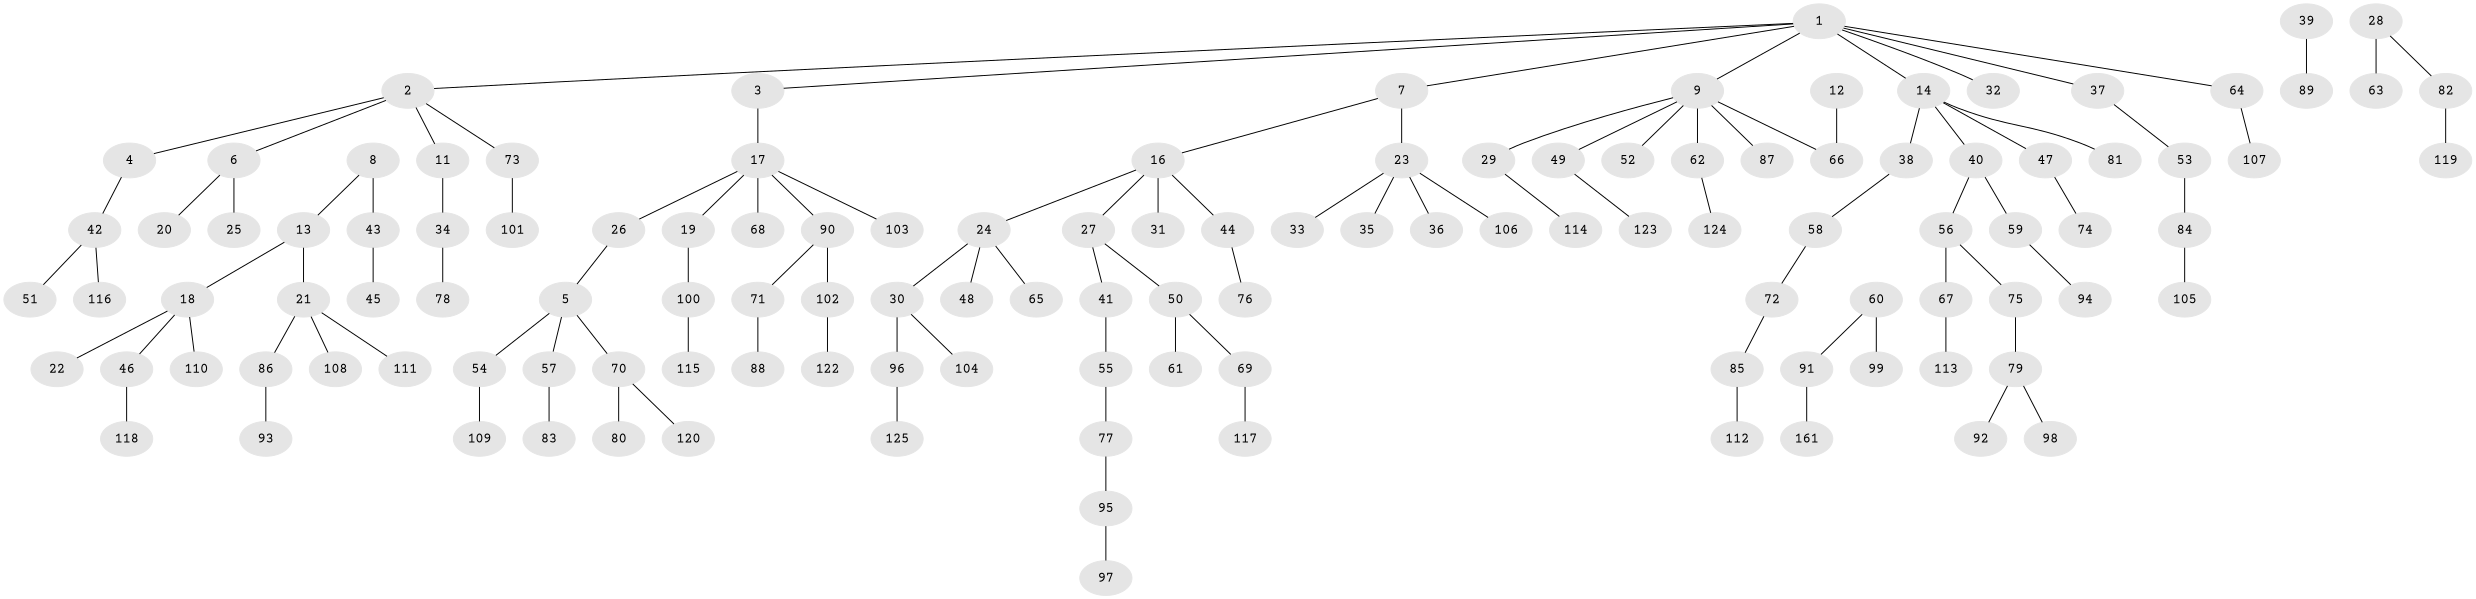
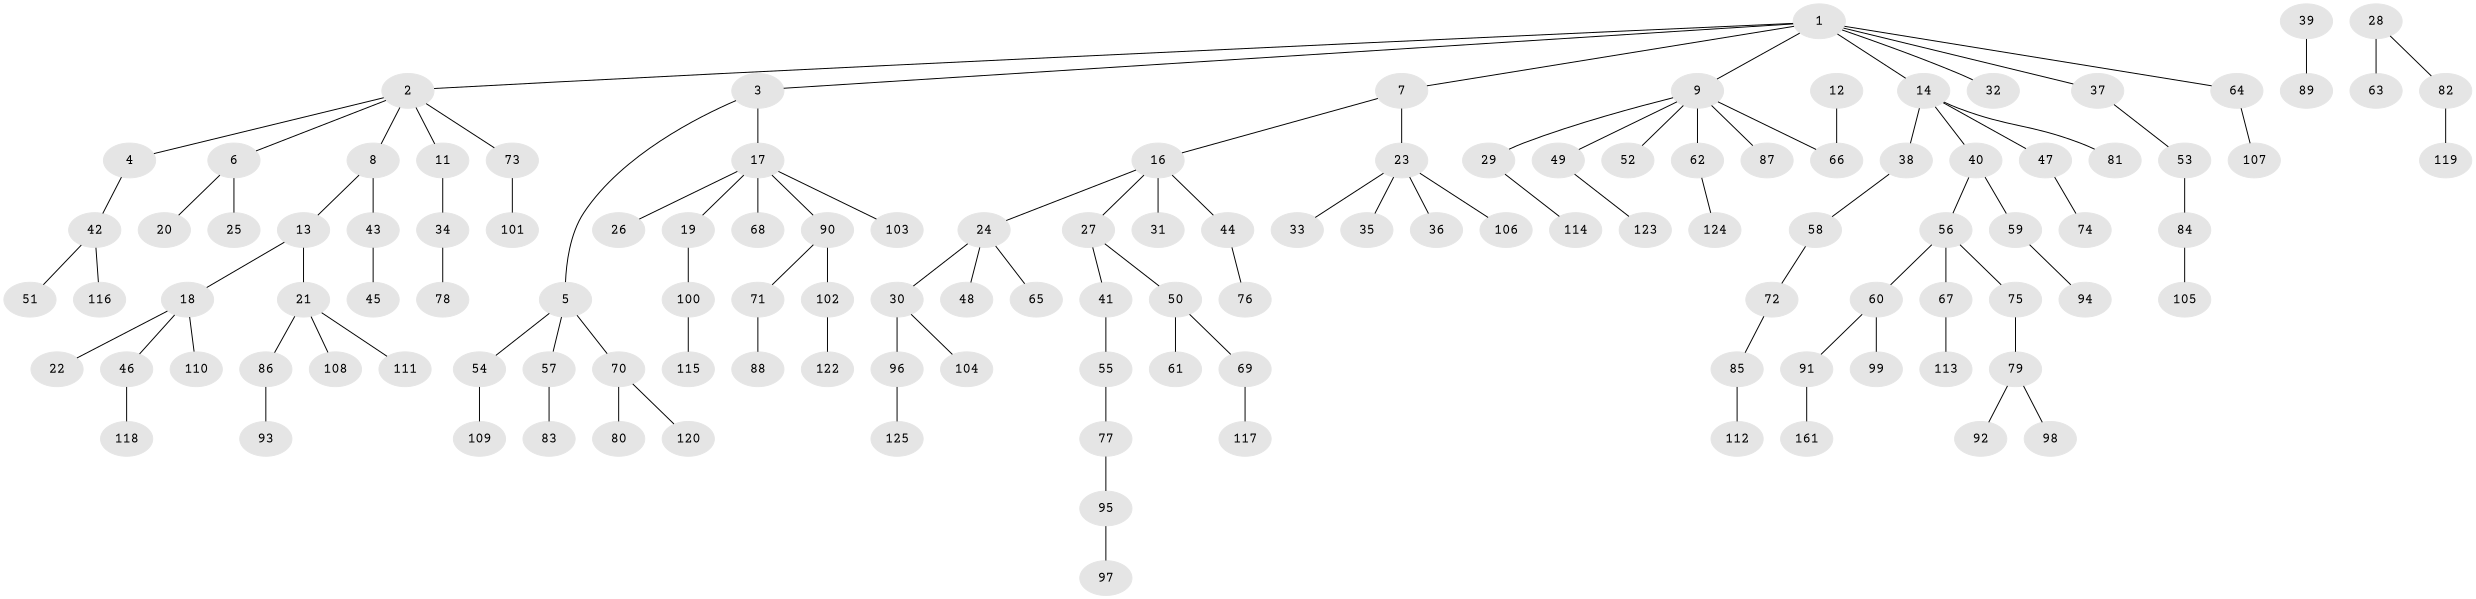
edge "2" -- "8": added
edge "26" -- "5": now "3" -- "5"
edge "56" -- "60": added
